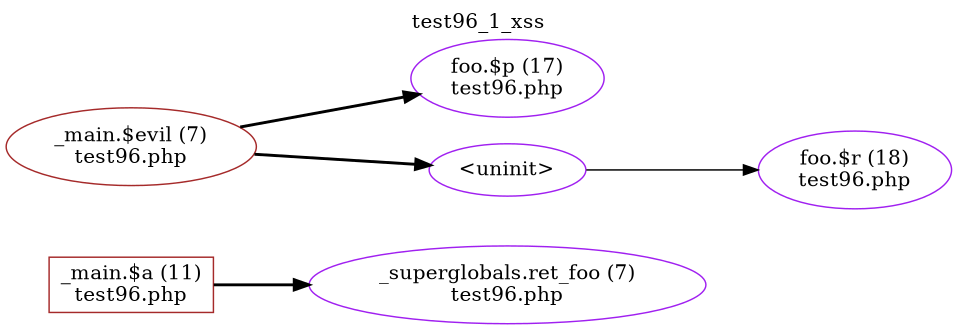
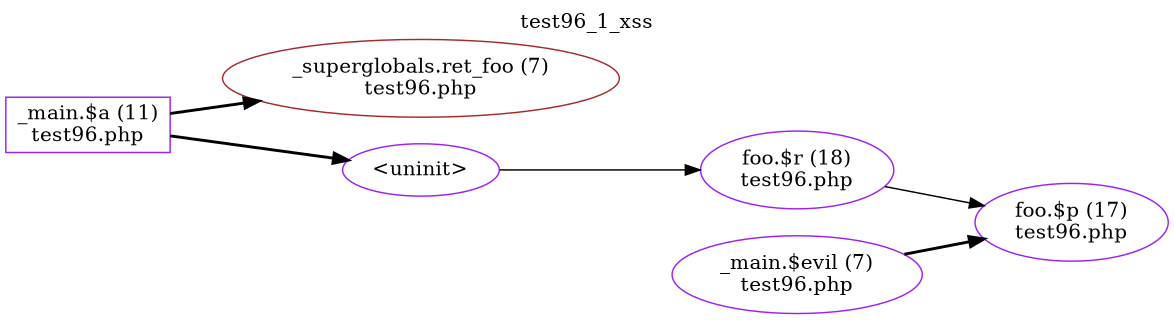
node "_main.$evil (7) test96.php": color brown -> purple
edge "_main.$evil (7) test96.php" -> "<uninit>": now "_main.$a (11) test96.php" -> "<uninit>"
edge "foo.$r (18) test96.php" -> "foo.$p (17) test96.php": added
node "_main.$a (11) test96.php": color brown -> purple
node "_superglobals.ret_foo (7) test96.php": color purple -> brown
